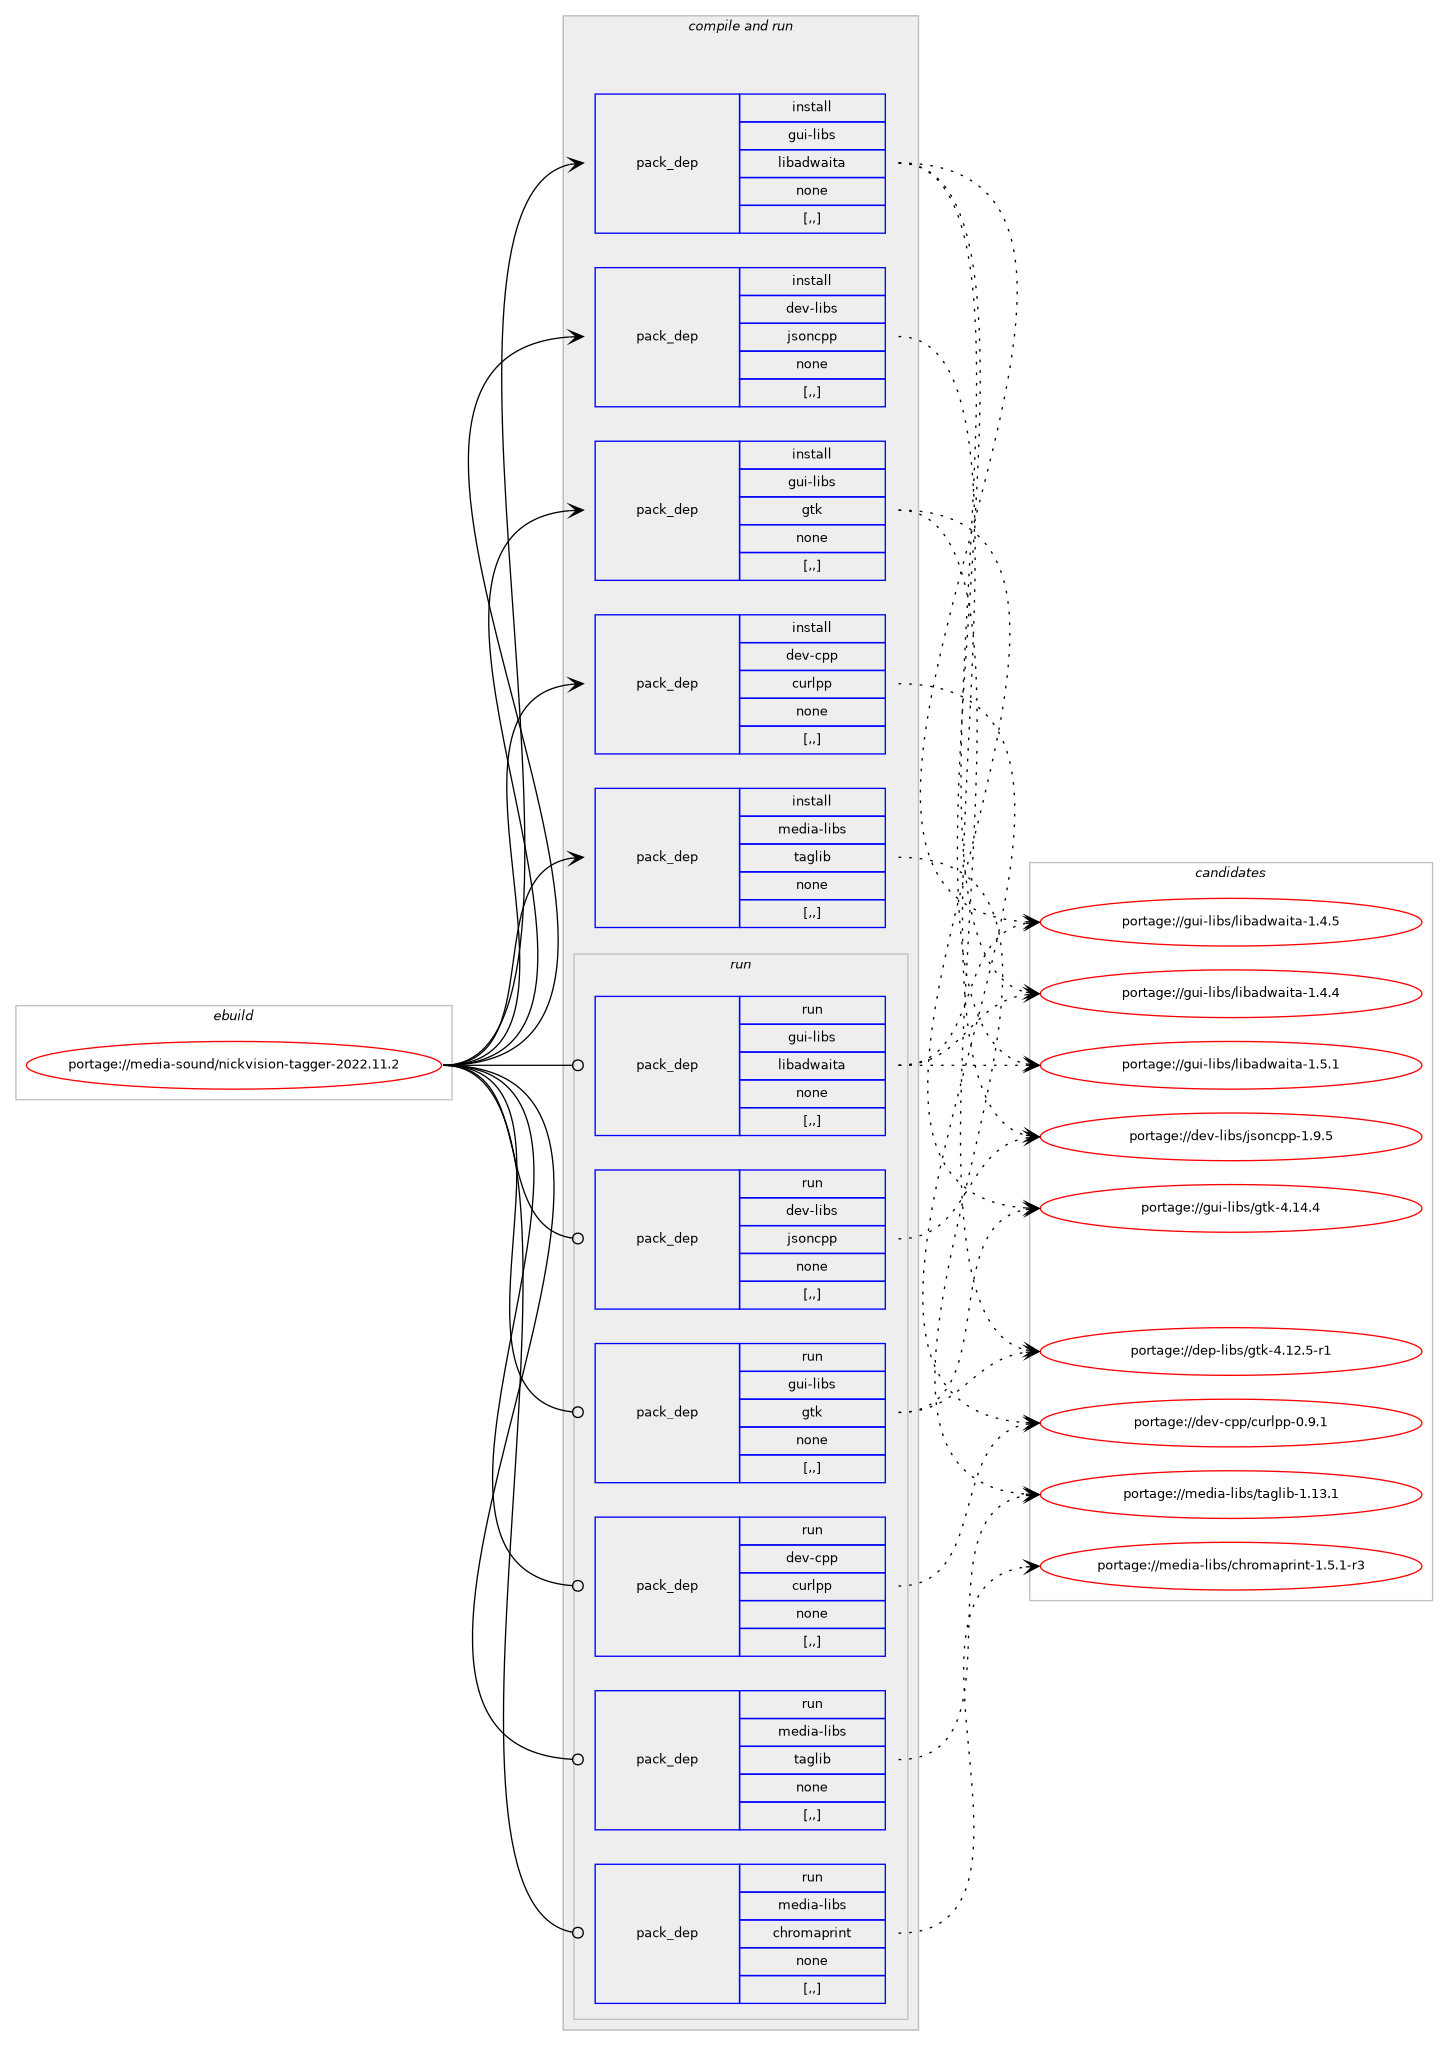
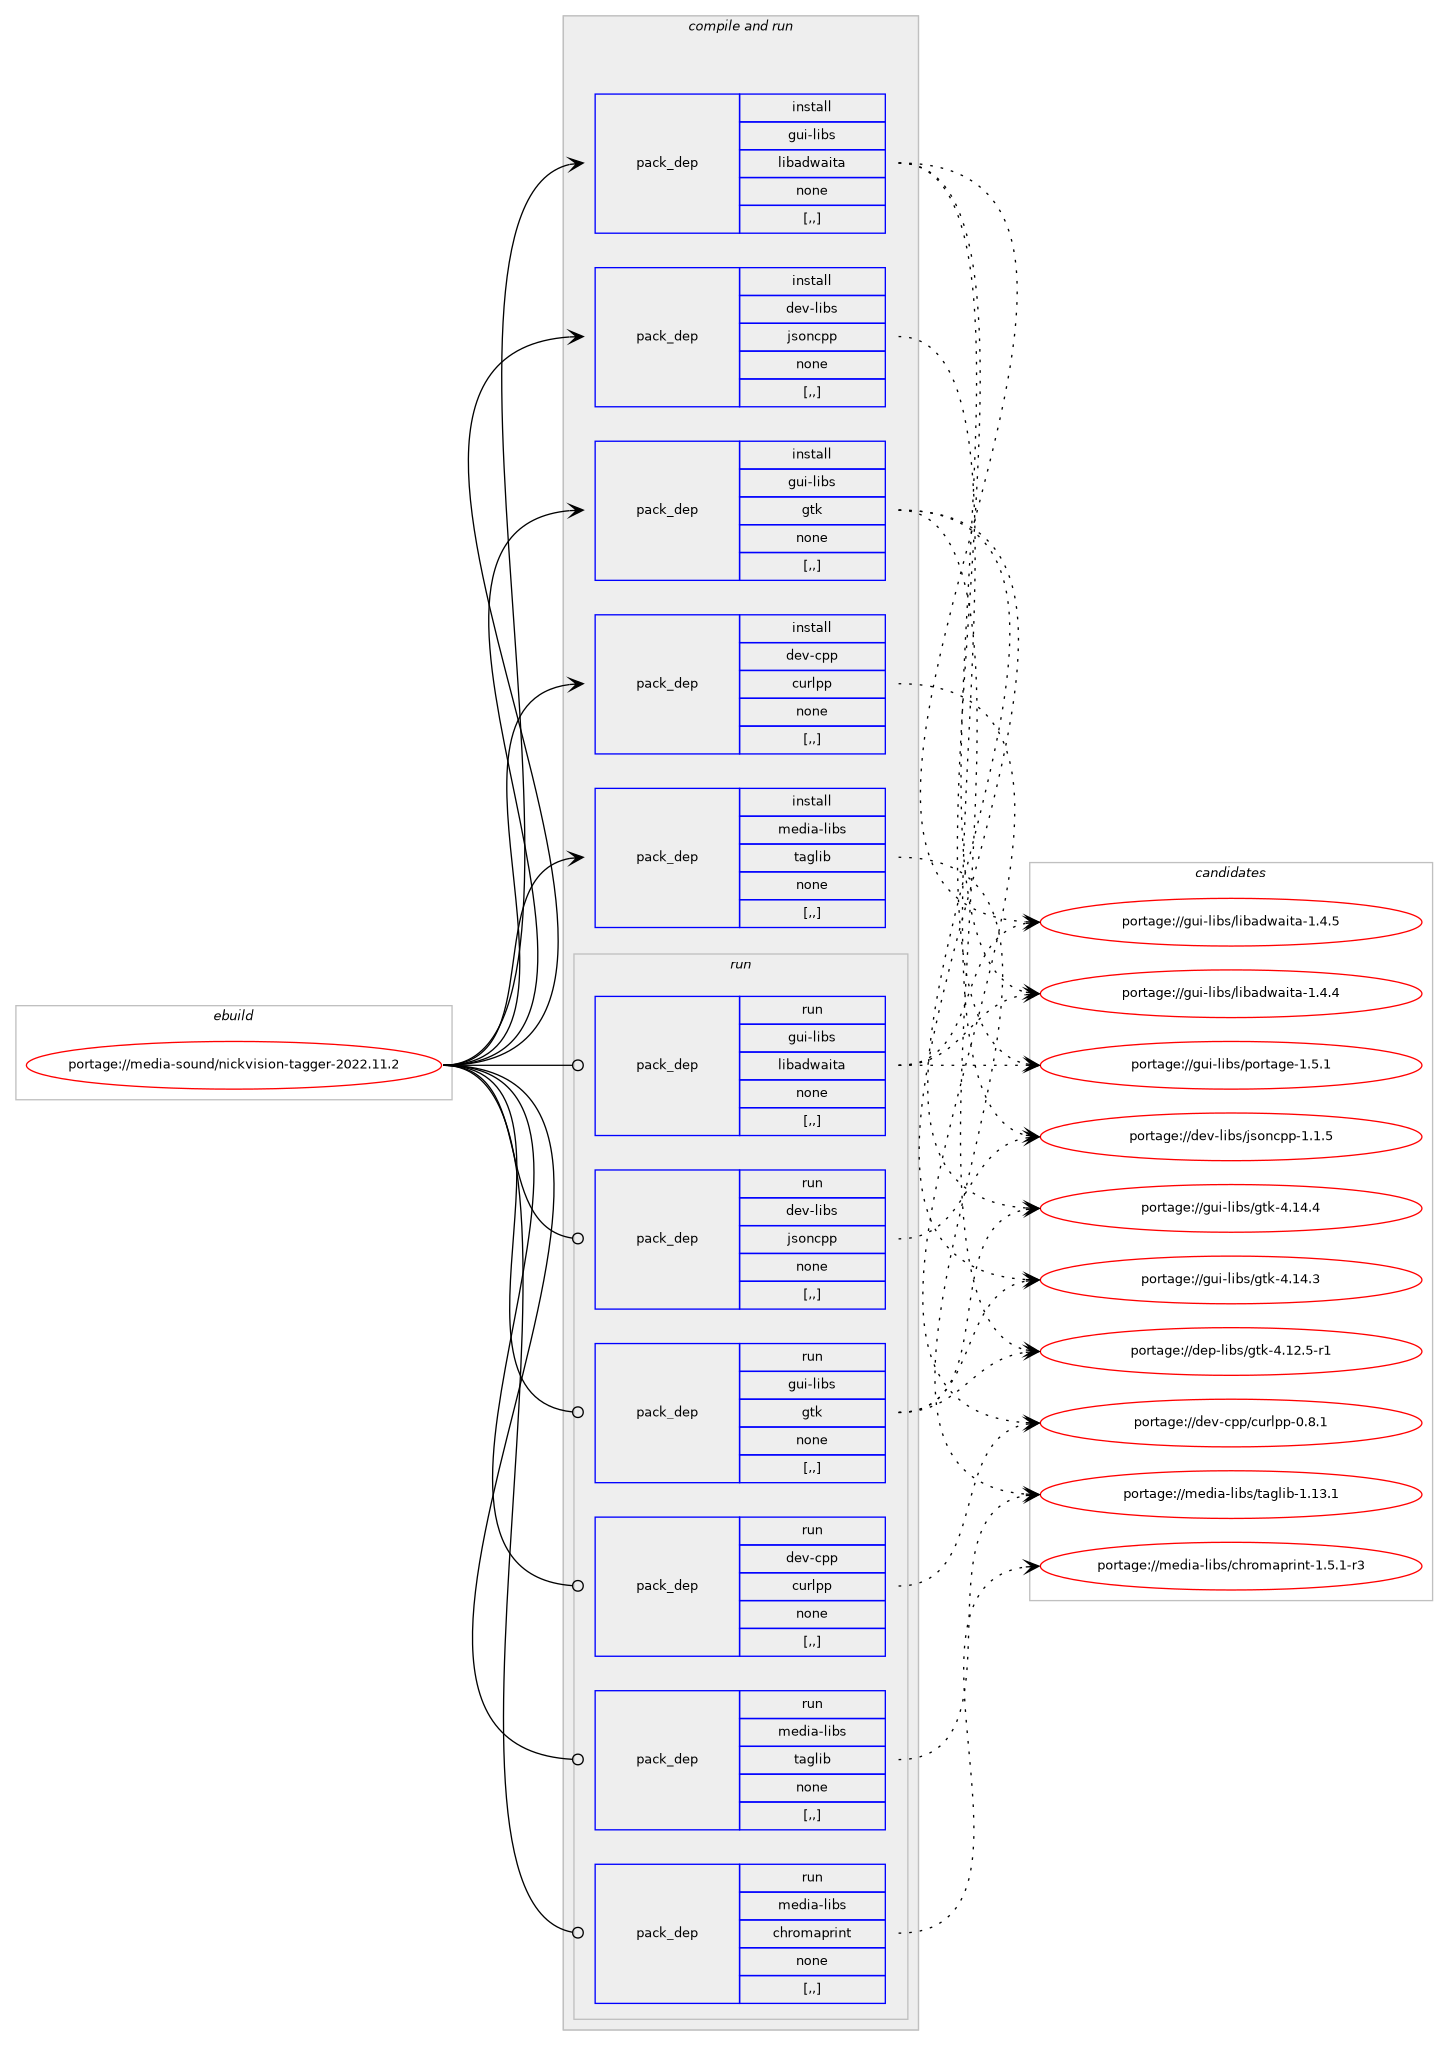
node "portage://gui-libs/libadwaita-1.5.1": label "portage://gui-libs/libadwaita-1.5.1" -> "portage://gui-libs/portage-1.5.1"
node "portage://dev-libs/jsoncpp-1.9.5": label "portage://dev-libs/jsoncpp-1.9.5" -> "portage://dev-libs/jsoncpp-1.1.5"
node "portage://gui-libs/gtk-4.14.3": added
node "portage://dev-cpp/curlpp-0.9.1": label "portage://dev-cpp/curlpp-0.9.1" -> "portage://dev-cpp/curlpp-0.8.1"
